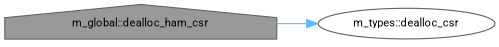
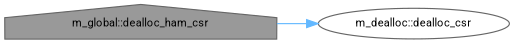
node "m_types::dealloc_csr": label "m_types::dealloc_csr" -> "m_dealloc::dealloc_csr"
